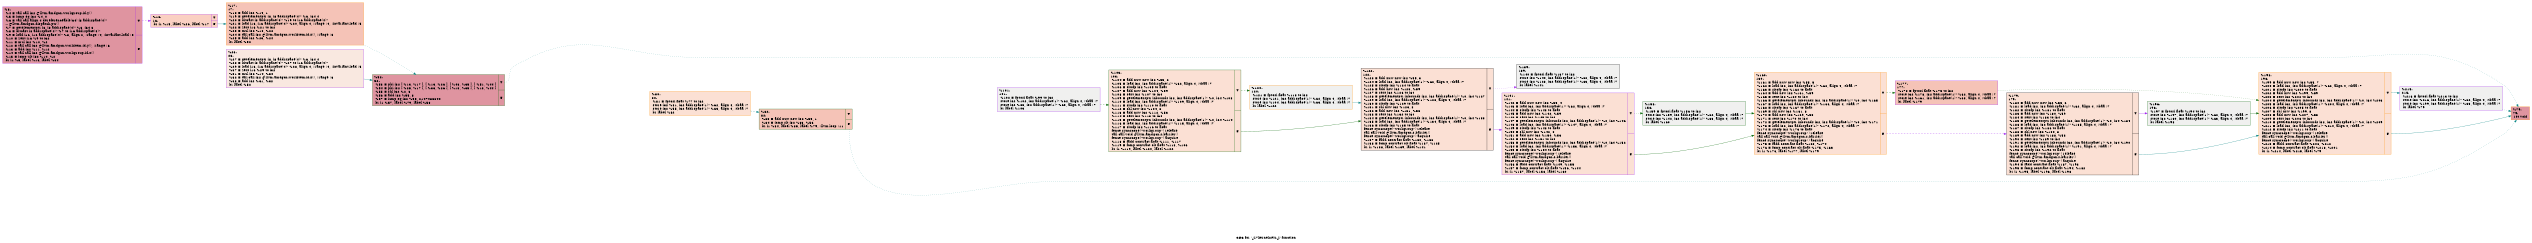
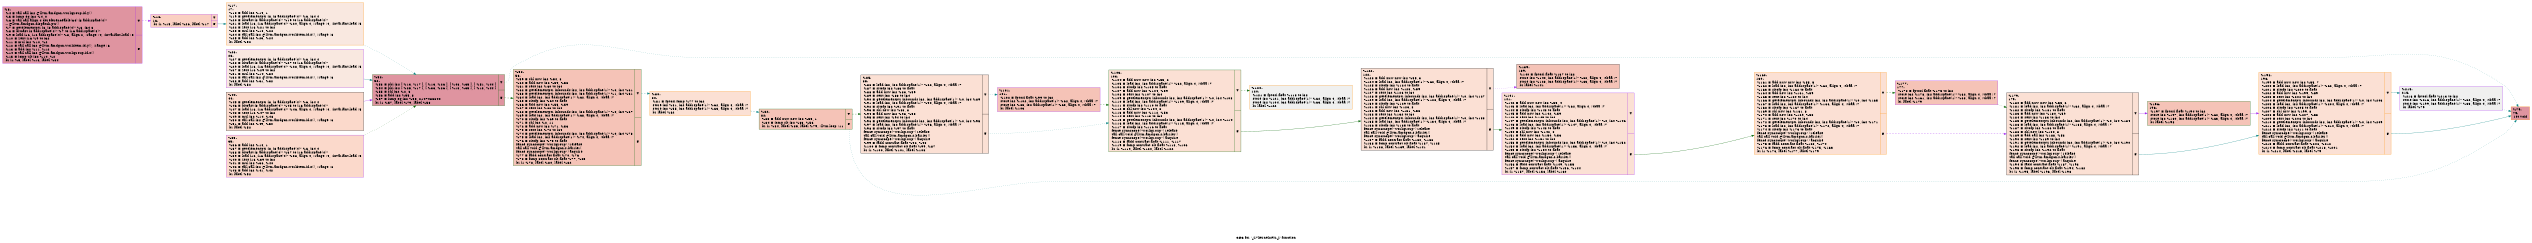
node "%17:": fillcolor #e8765c70 -> #f1ccb870
node "%139:": fillcolor #dedcdb70 -> #e8765c70
edge "%177:" -> "%198:": now "%177:" -> "%179:"
node "%101:": fillcolor #dedcdb70 -> #e8765c70
node "%80:": text "%81 = fptosi float %77 to i32" -> "%81 = fptosi fcmp %77 to i32"
edge "%120:" -> "%122:": removed
node "%44:": added
node "%158:": removed
node "%196:": fillcolor #dedcdb70 -> #e8765c70
edge "%196:" -> "%198:": color darkgreen -> purple
node "%85:": added
node "%58:": added
edge "%122:" -> "%141:": color purple -> darkgreen
node "%179:": text "%189 = add nsw i32 %188, %53" -> "%189 = add call i32 %188, %53"
node "%35:": added
